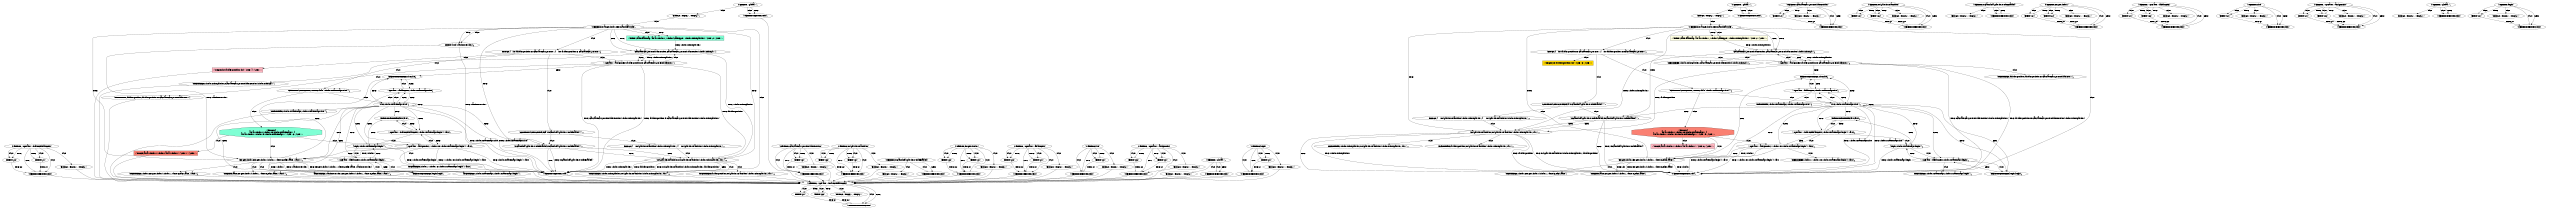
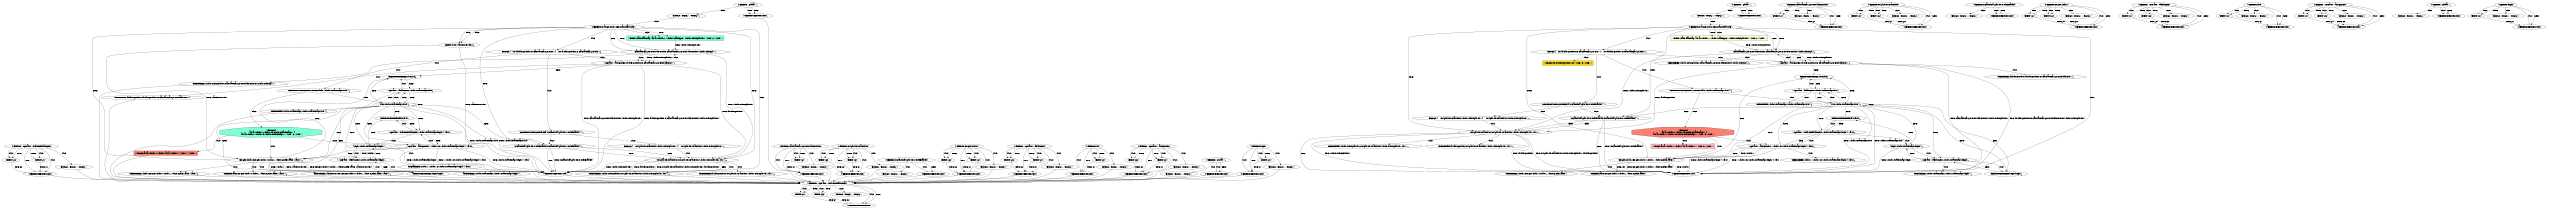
node "<(LOCAL,int divider_position: int)<SUB>4</SUB>>": removed
